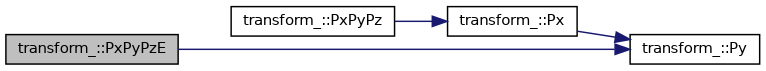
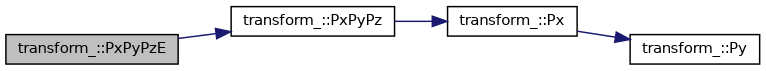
edge "transform_::PxPyPzE" -> "transform_::Py": now "transform_::PxPyPzE" -> "transform_::PxPyPz"
